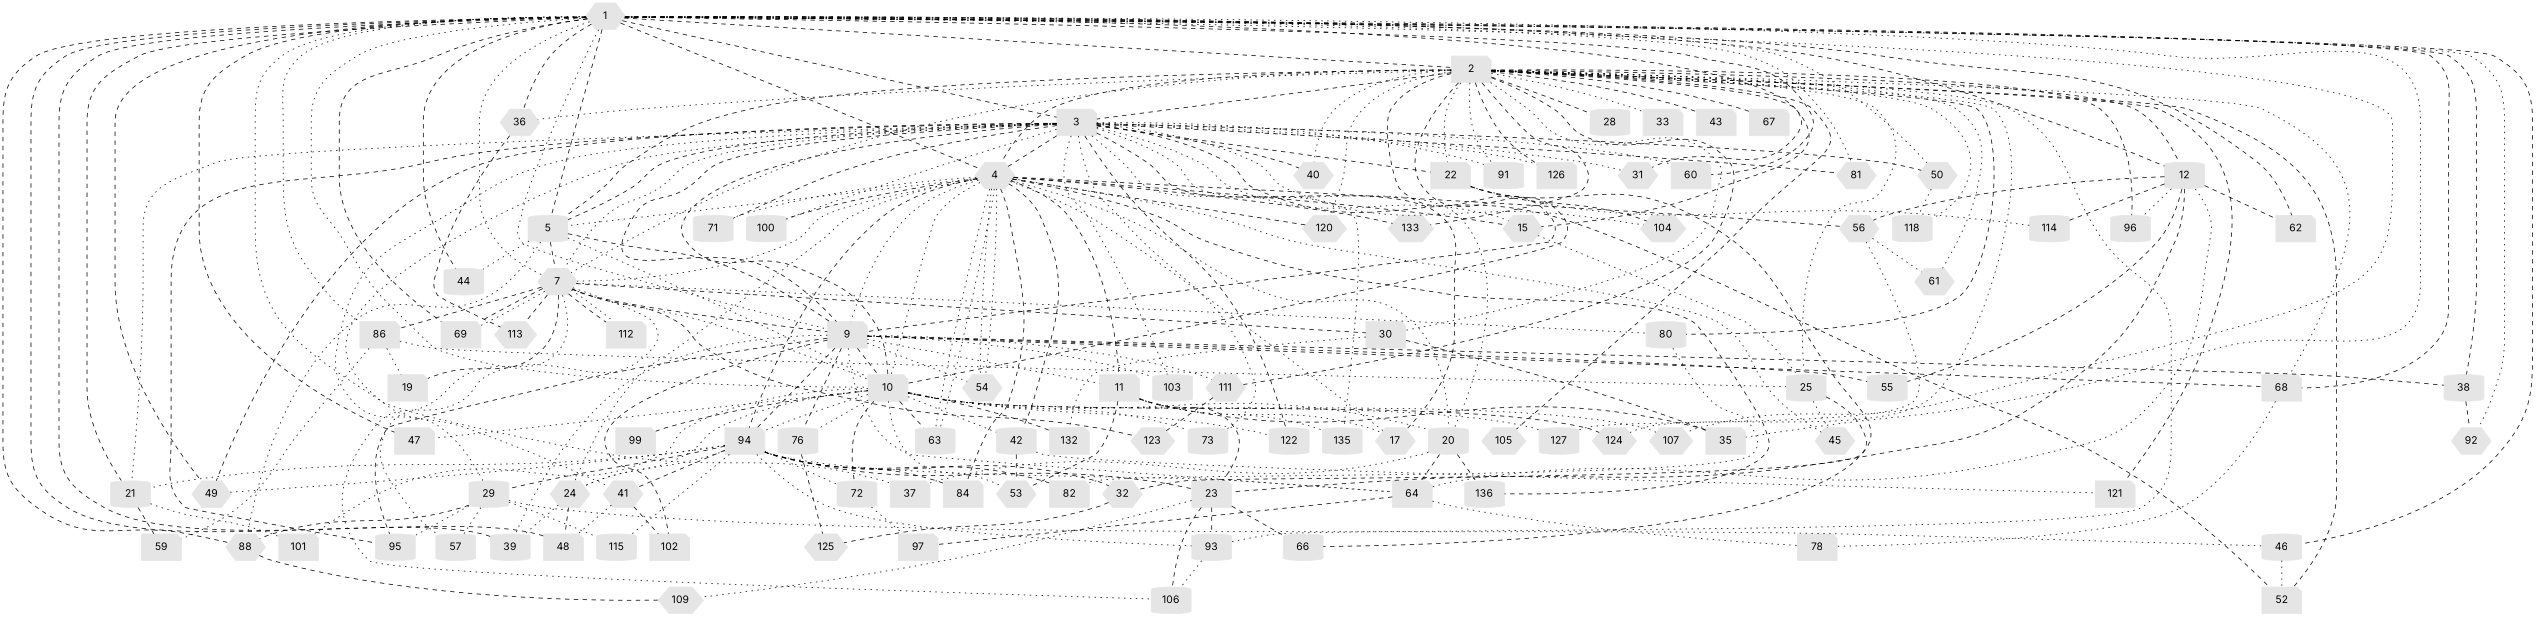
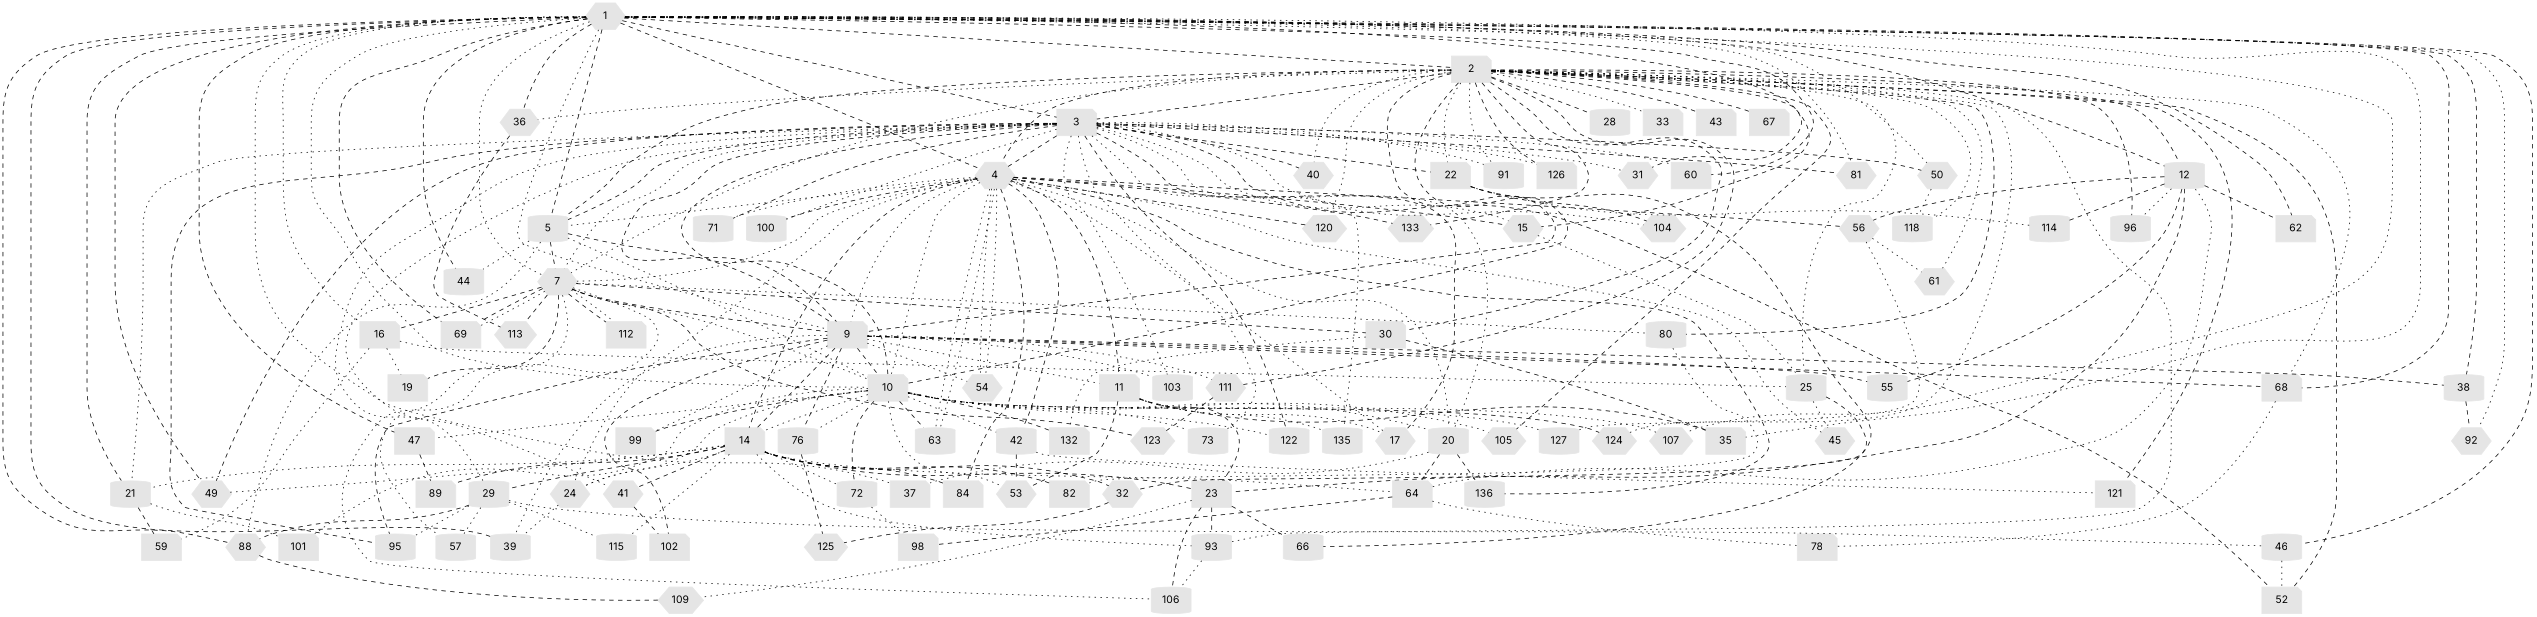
edge "2" -- "30": style dotted -> dashed
node "86": label "86" -> "16"
edge "10" -- "105": added
node "94": label "94" -> "14"
edge "9" -- "64": now "9" -- "99"
node "89": added
node "48": removed
node "97": label "97" -> "98"
